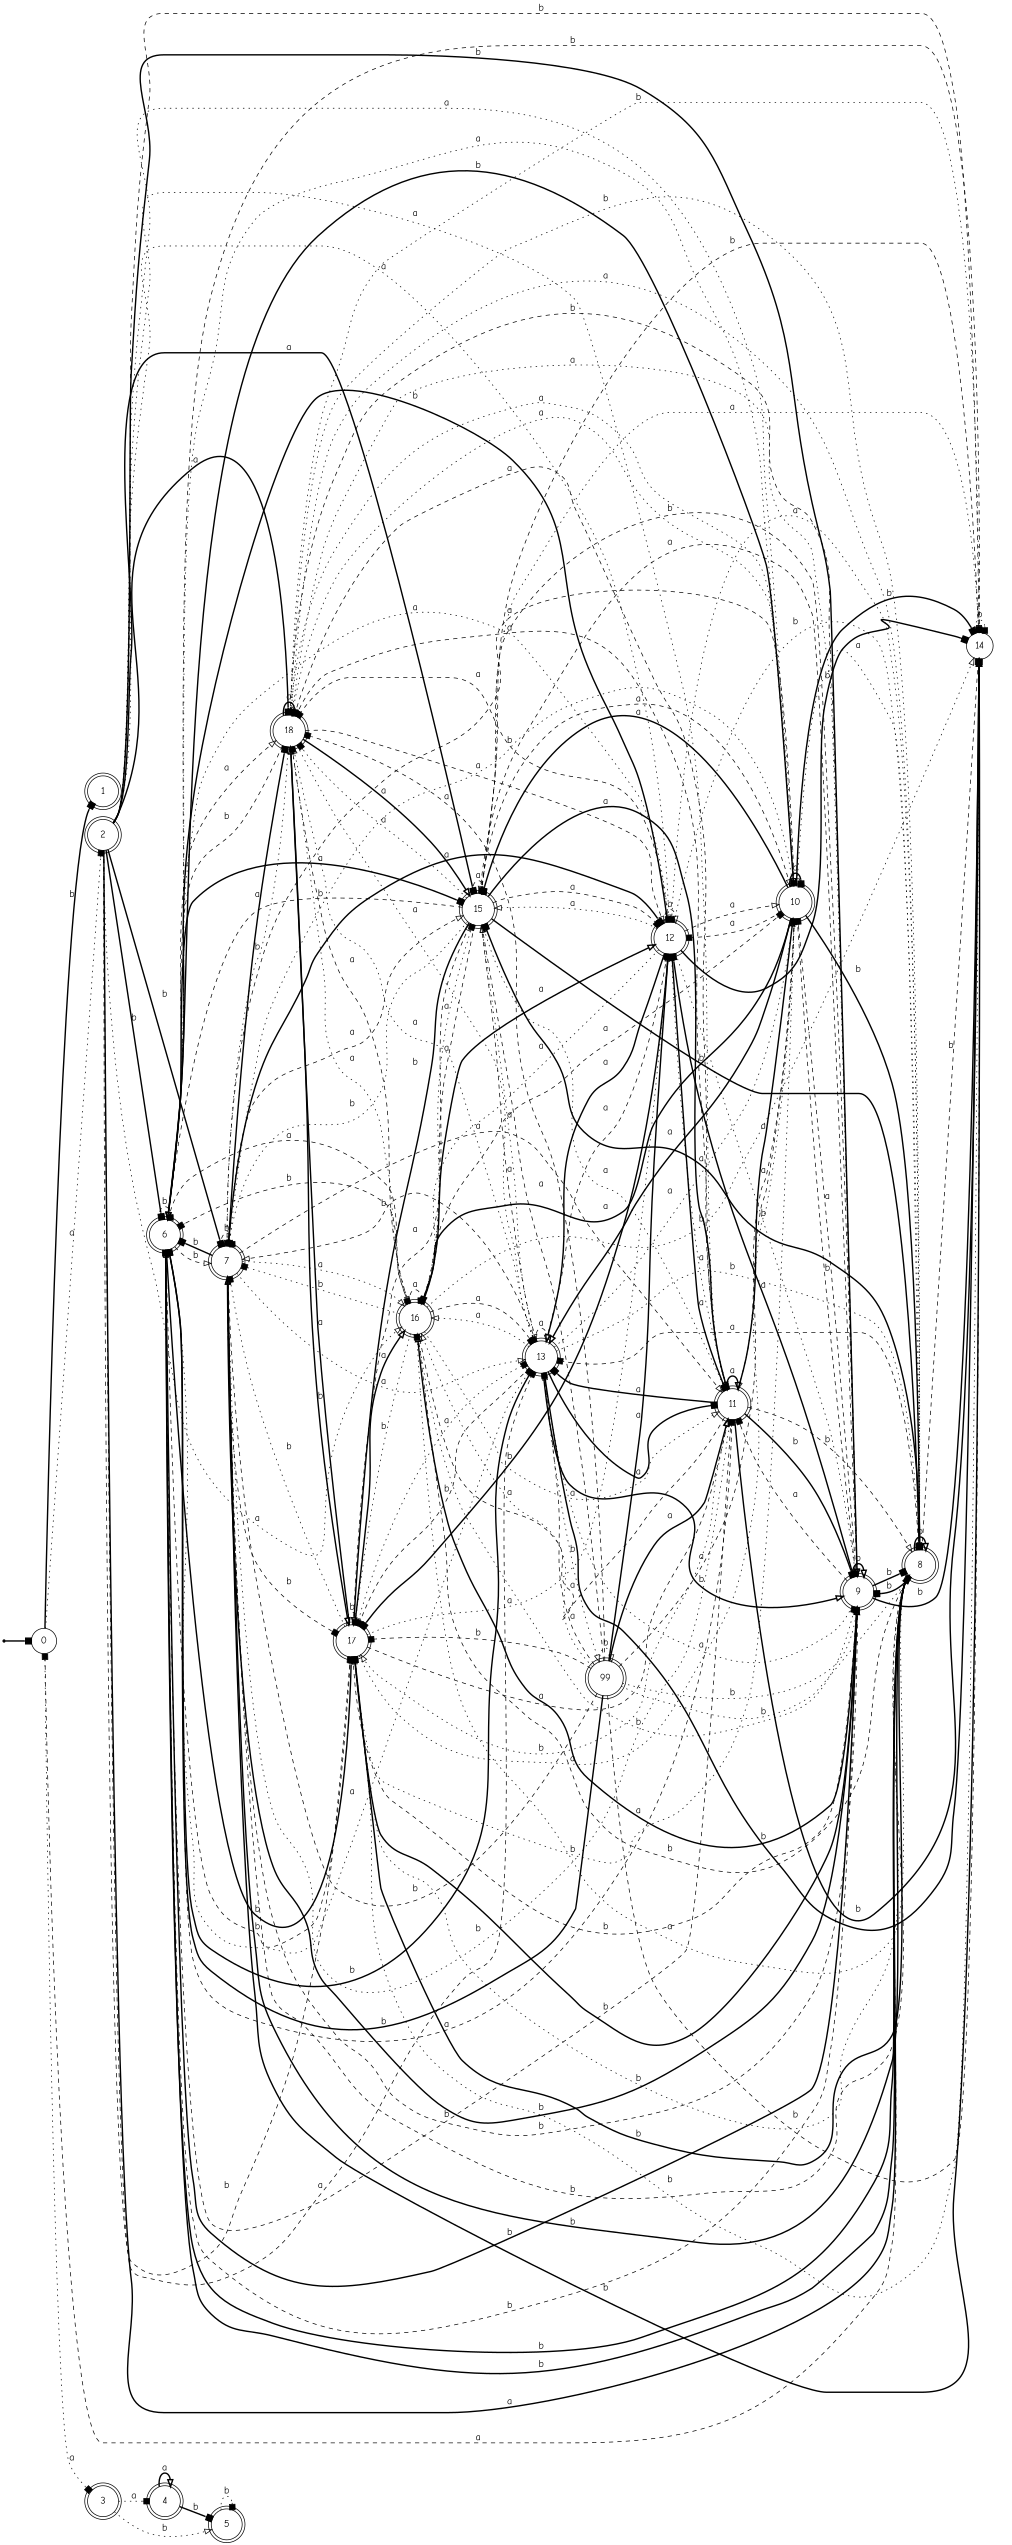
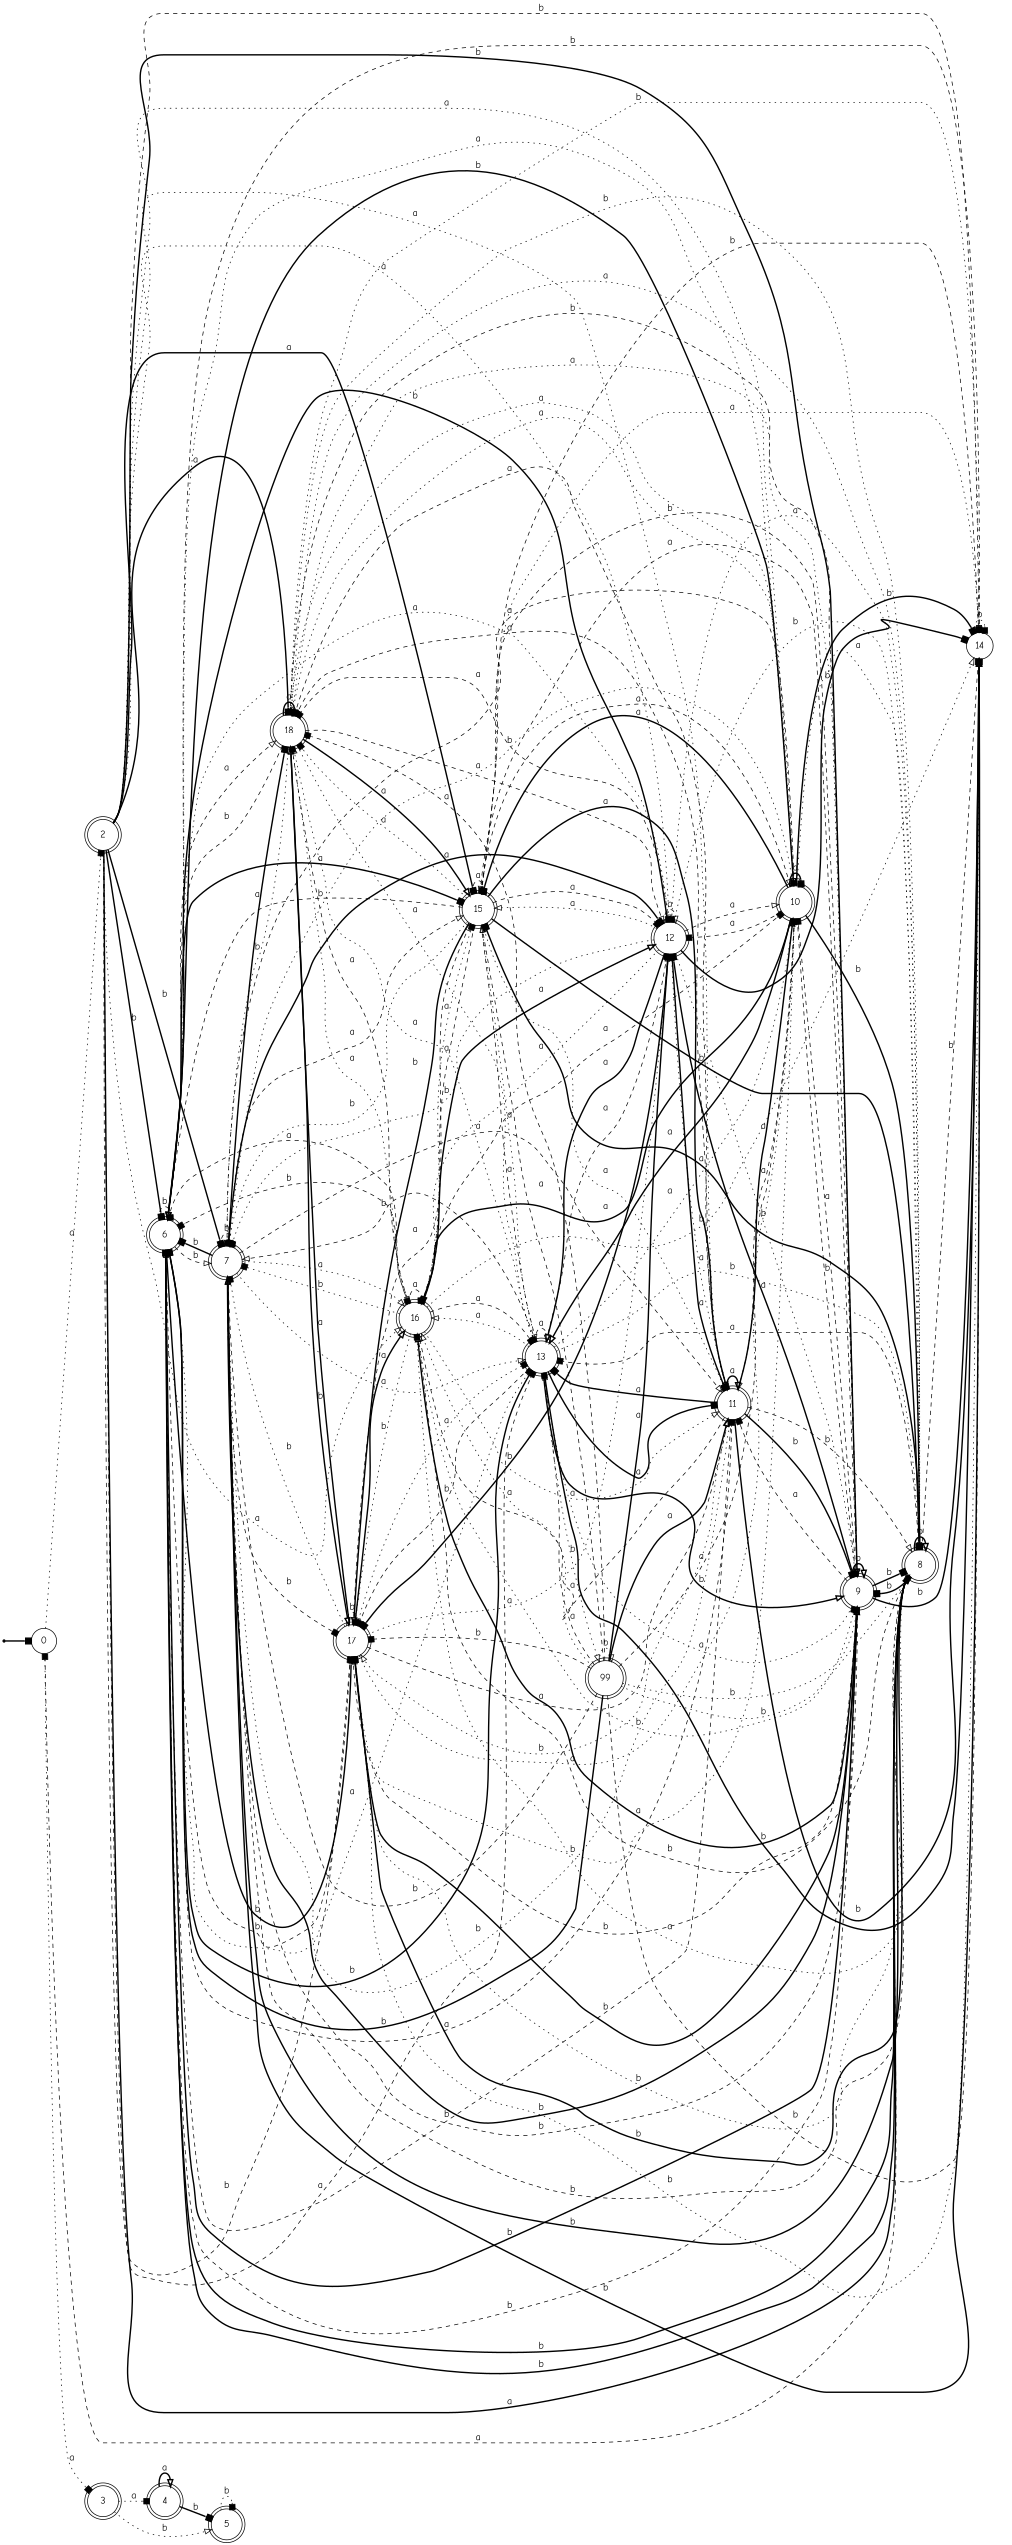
node "1": removed
edge "12" -> "7": added, label "b"
